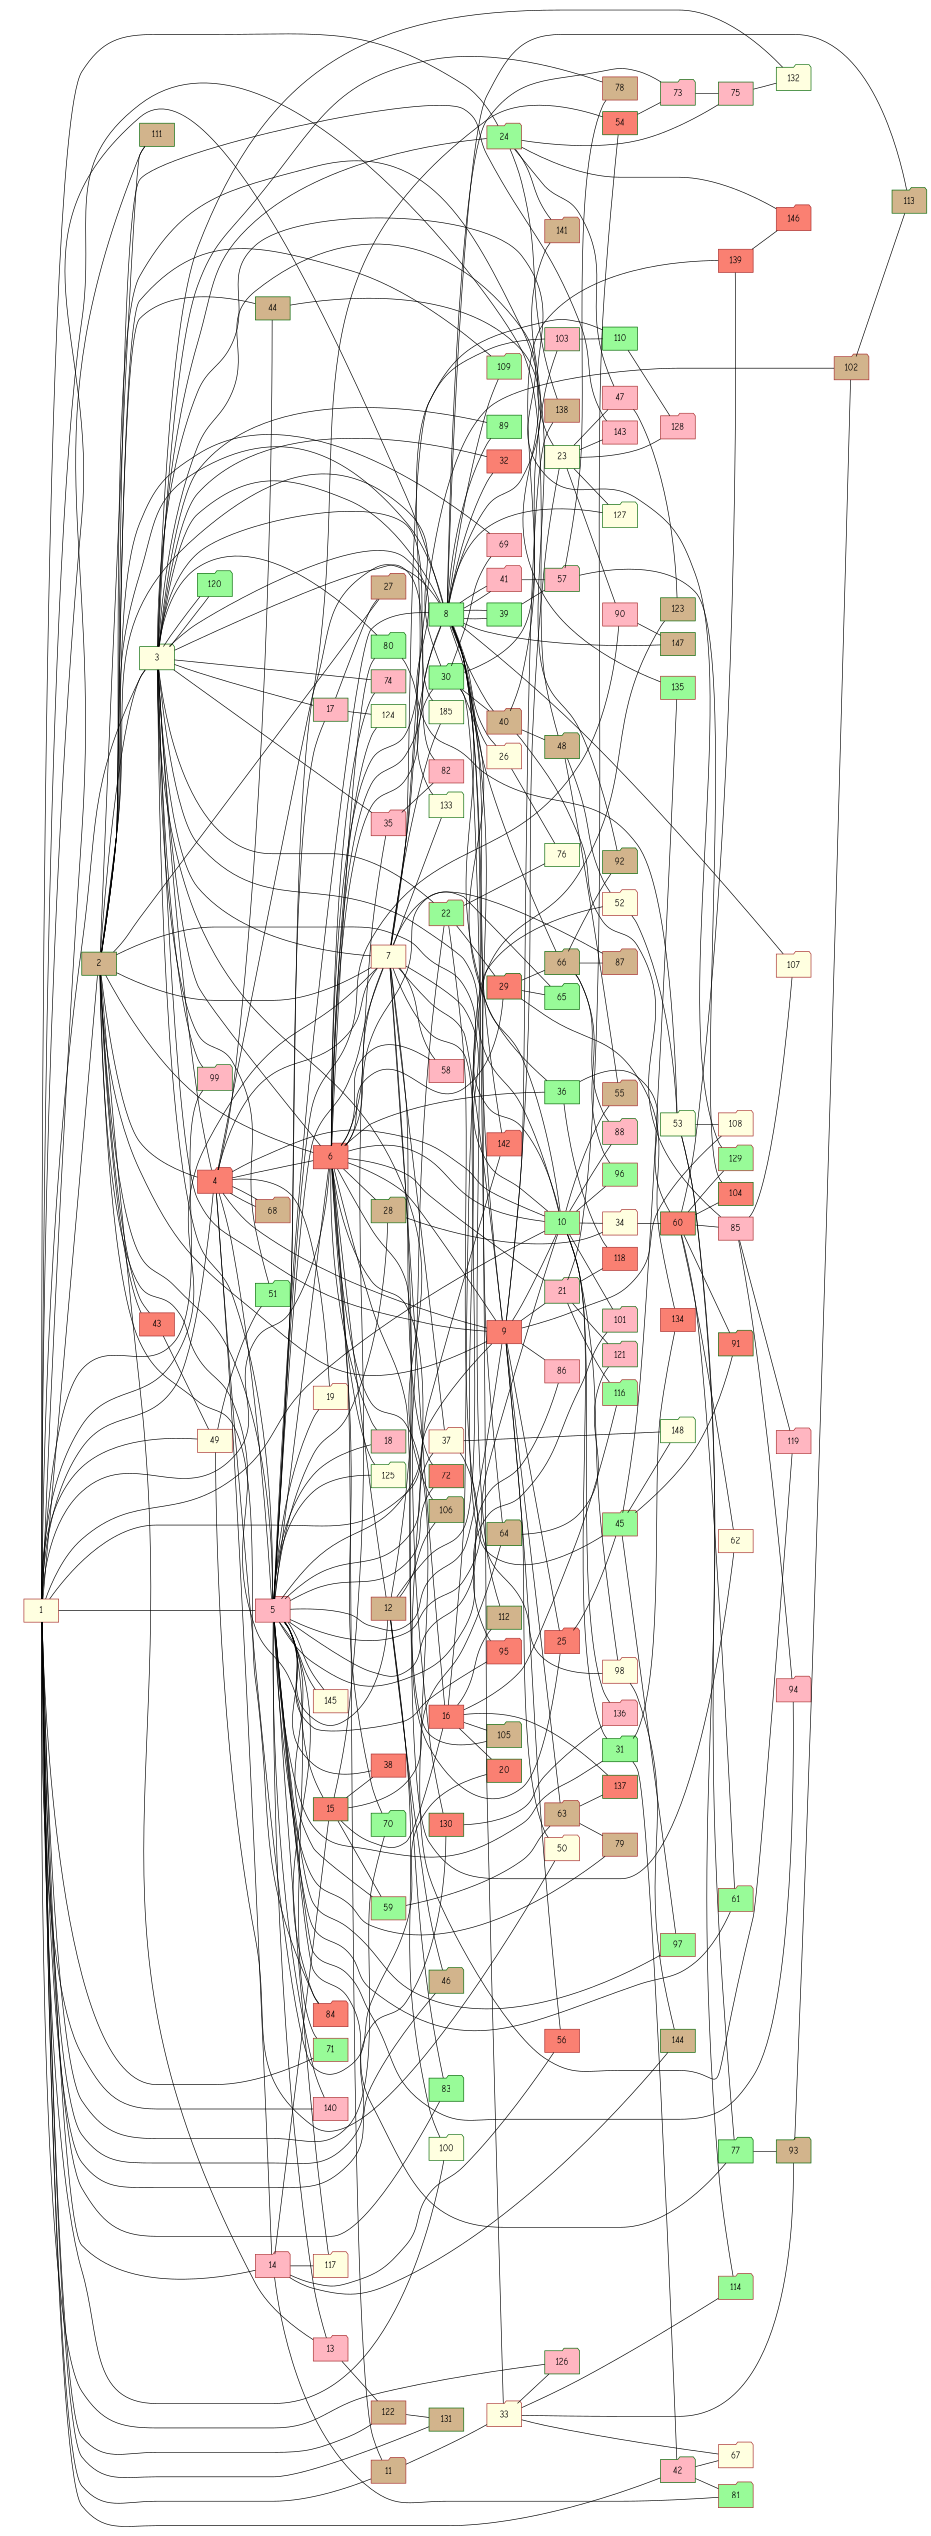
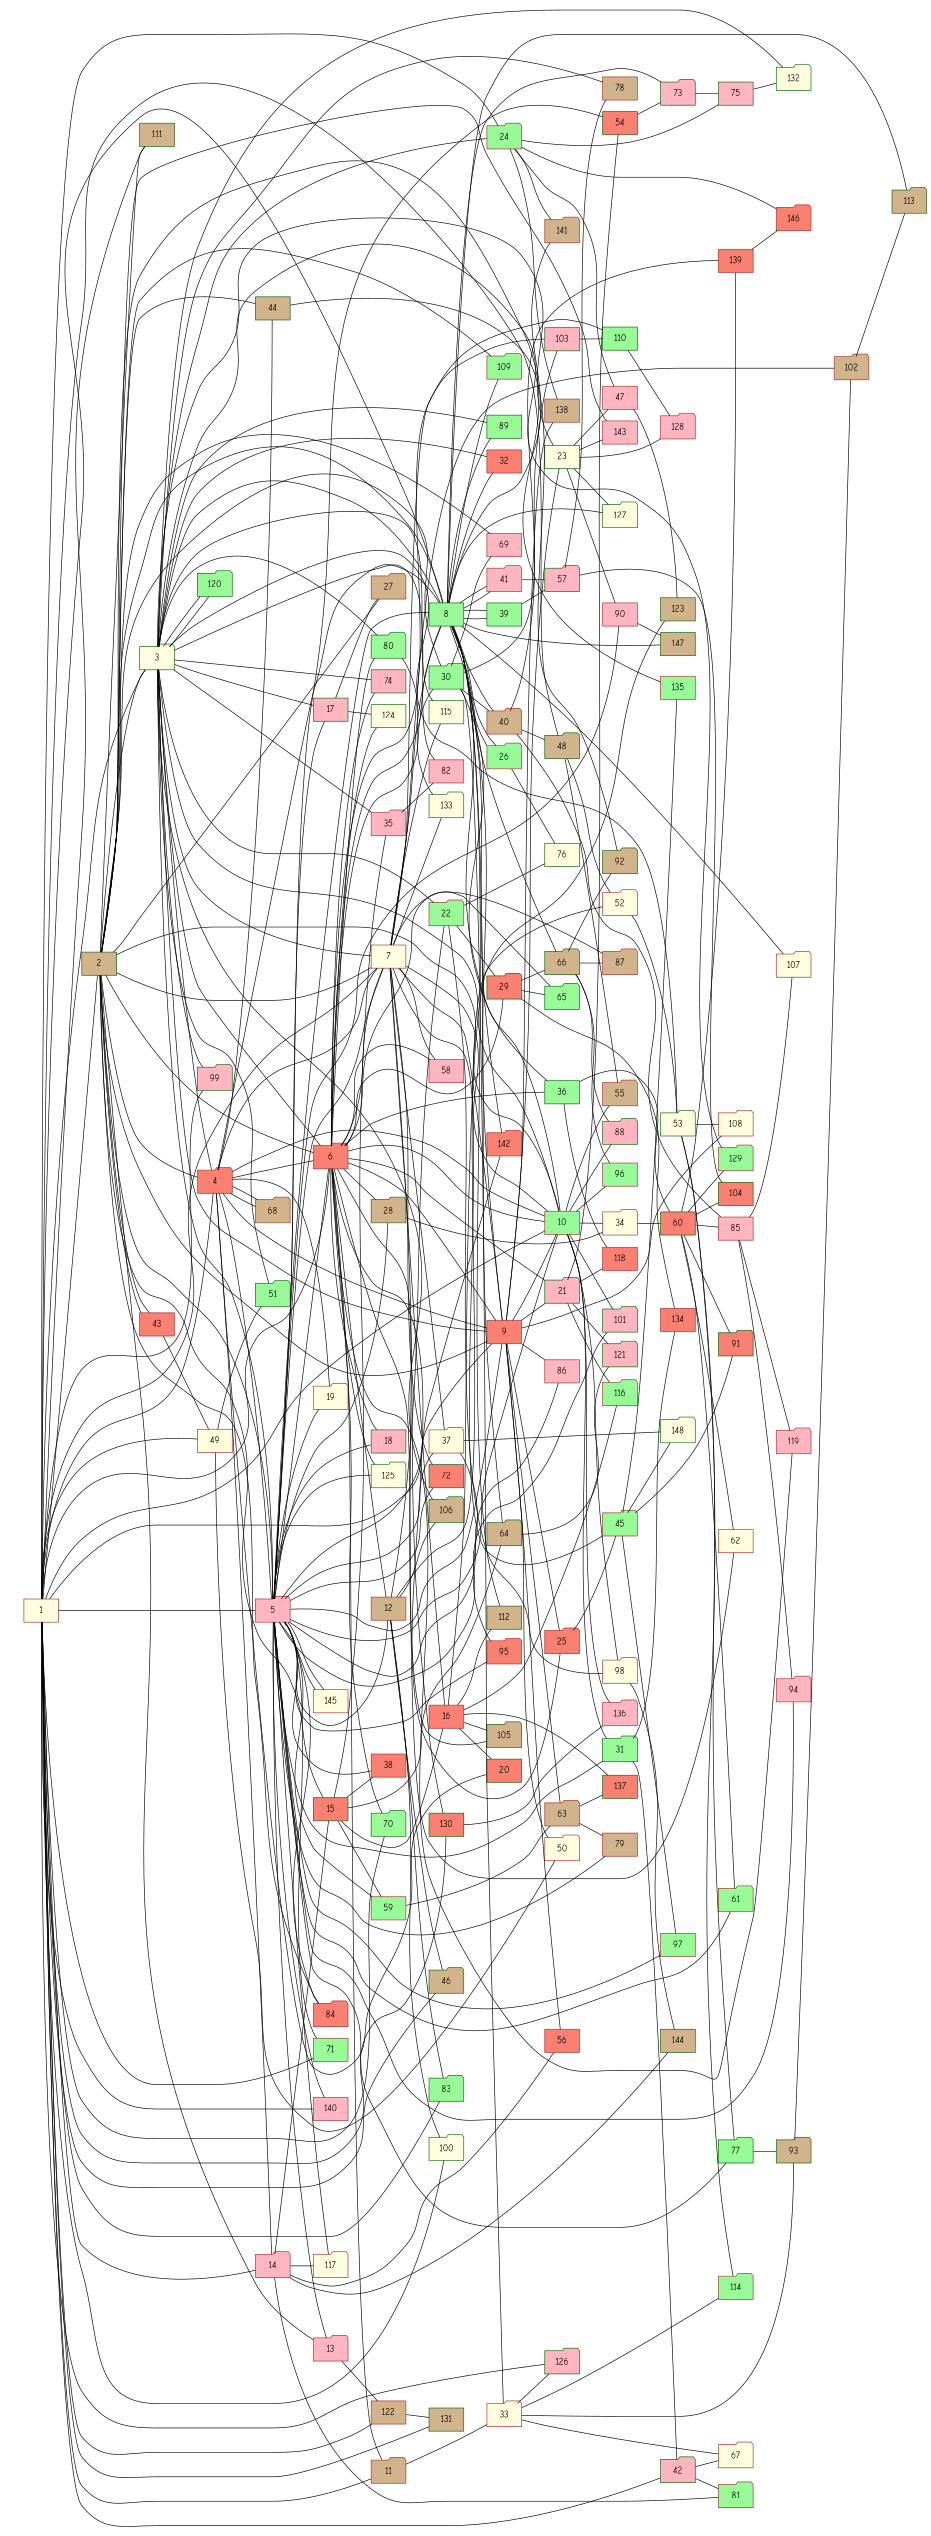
node "185": label "185" -> "115"
node "26": fillcolor lightyellow -> palegreen
